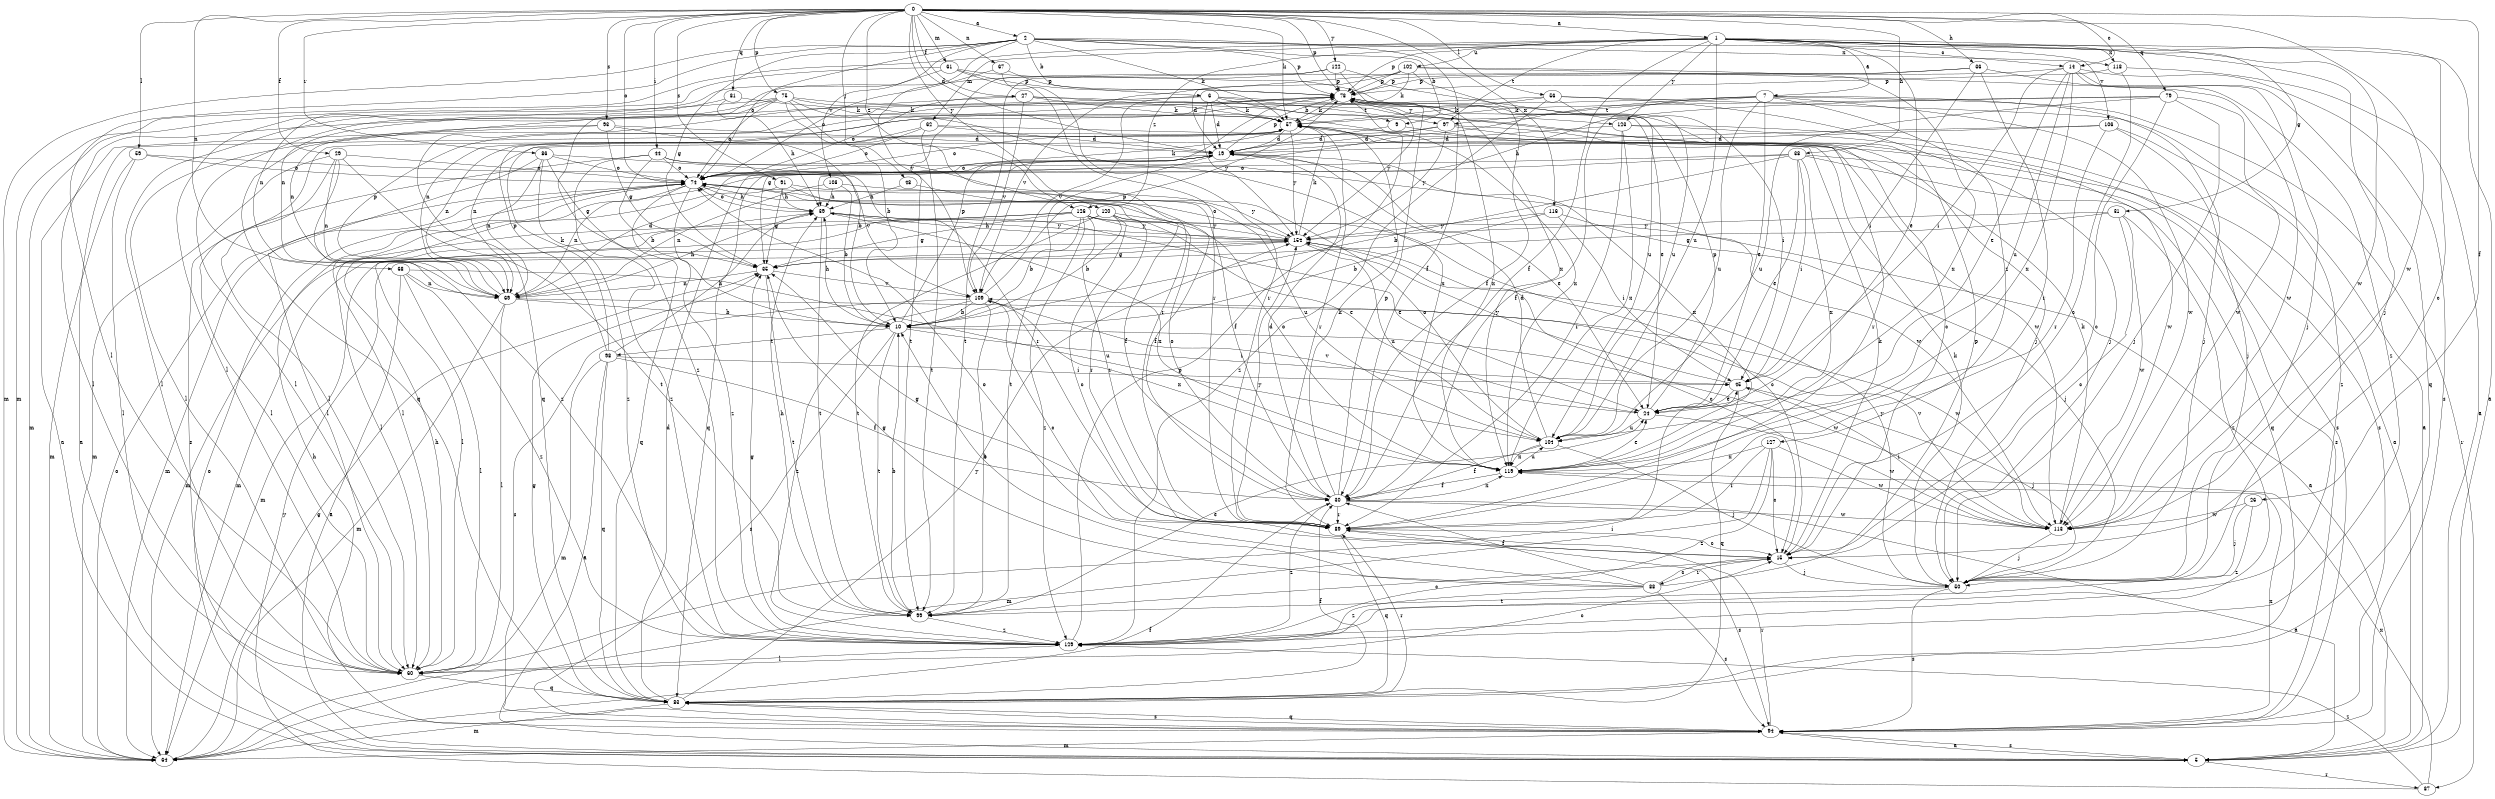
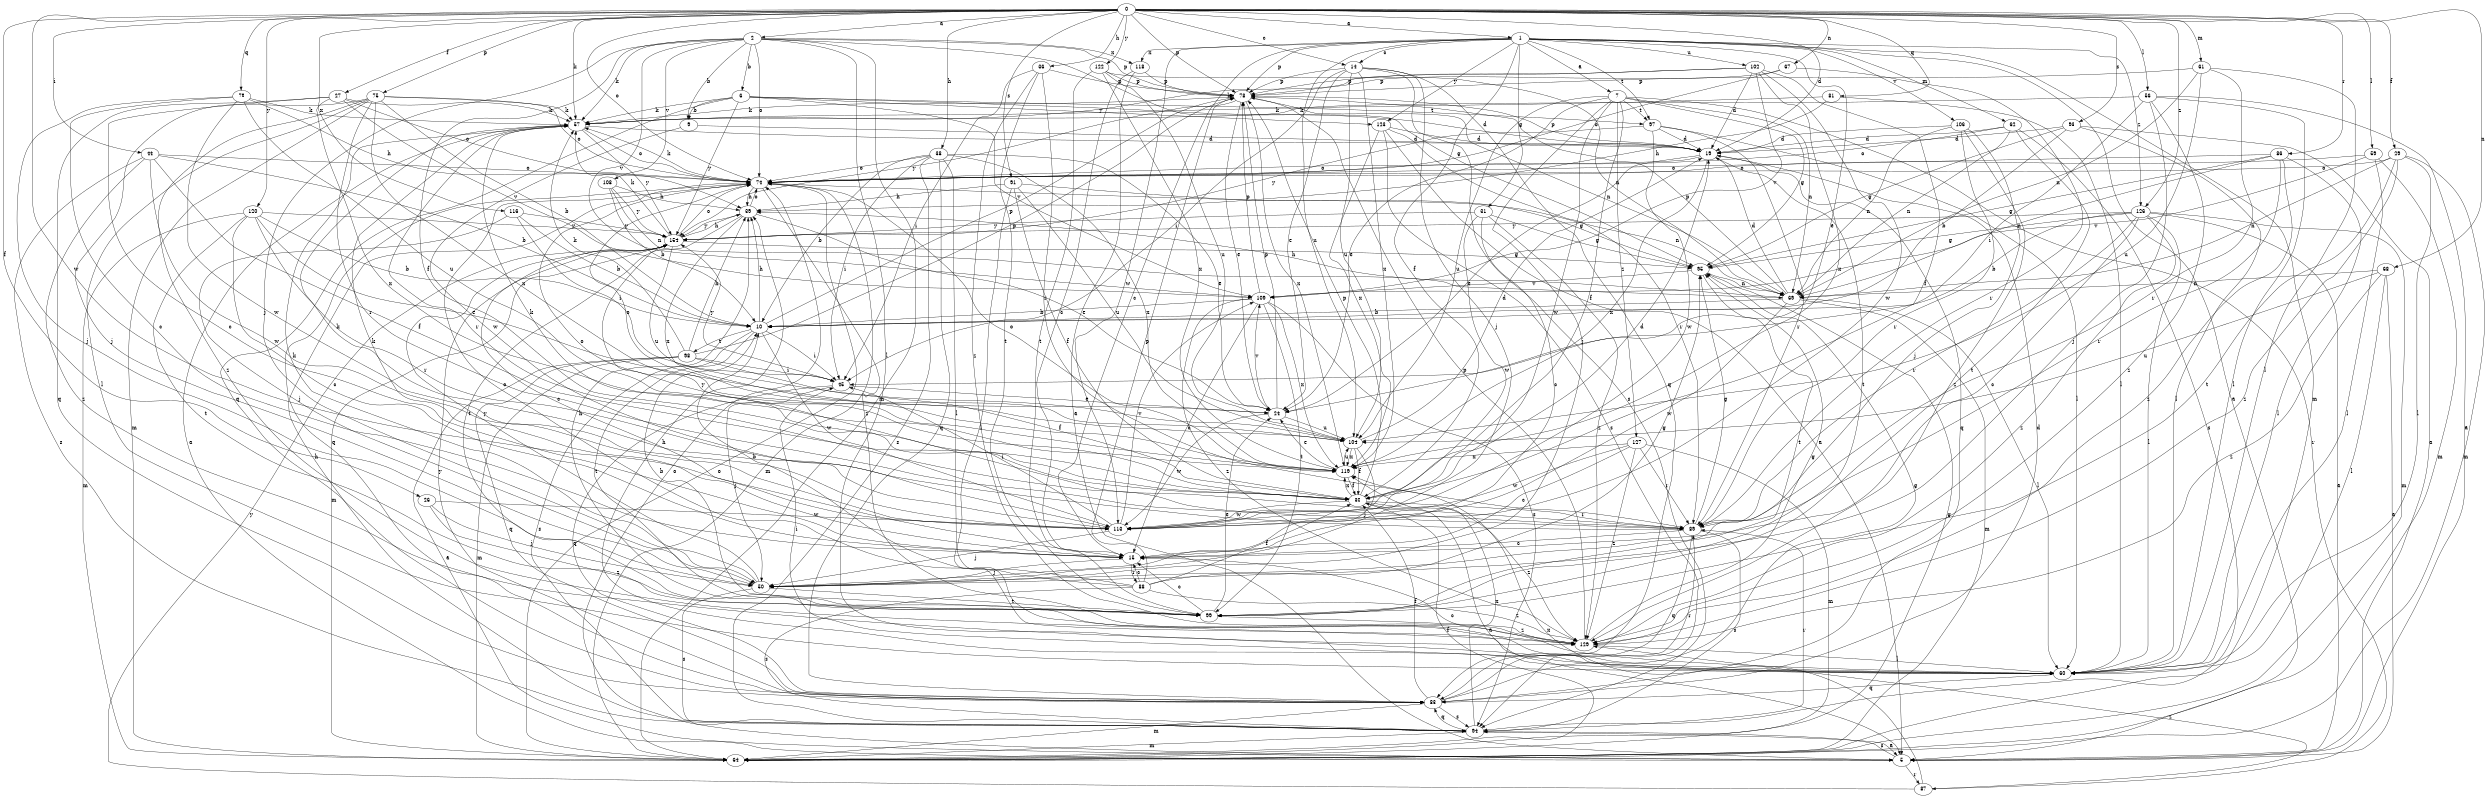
node "48": removed
node "35": label "35" -> "95"
